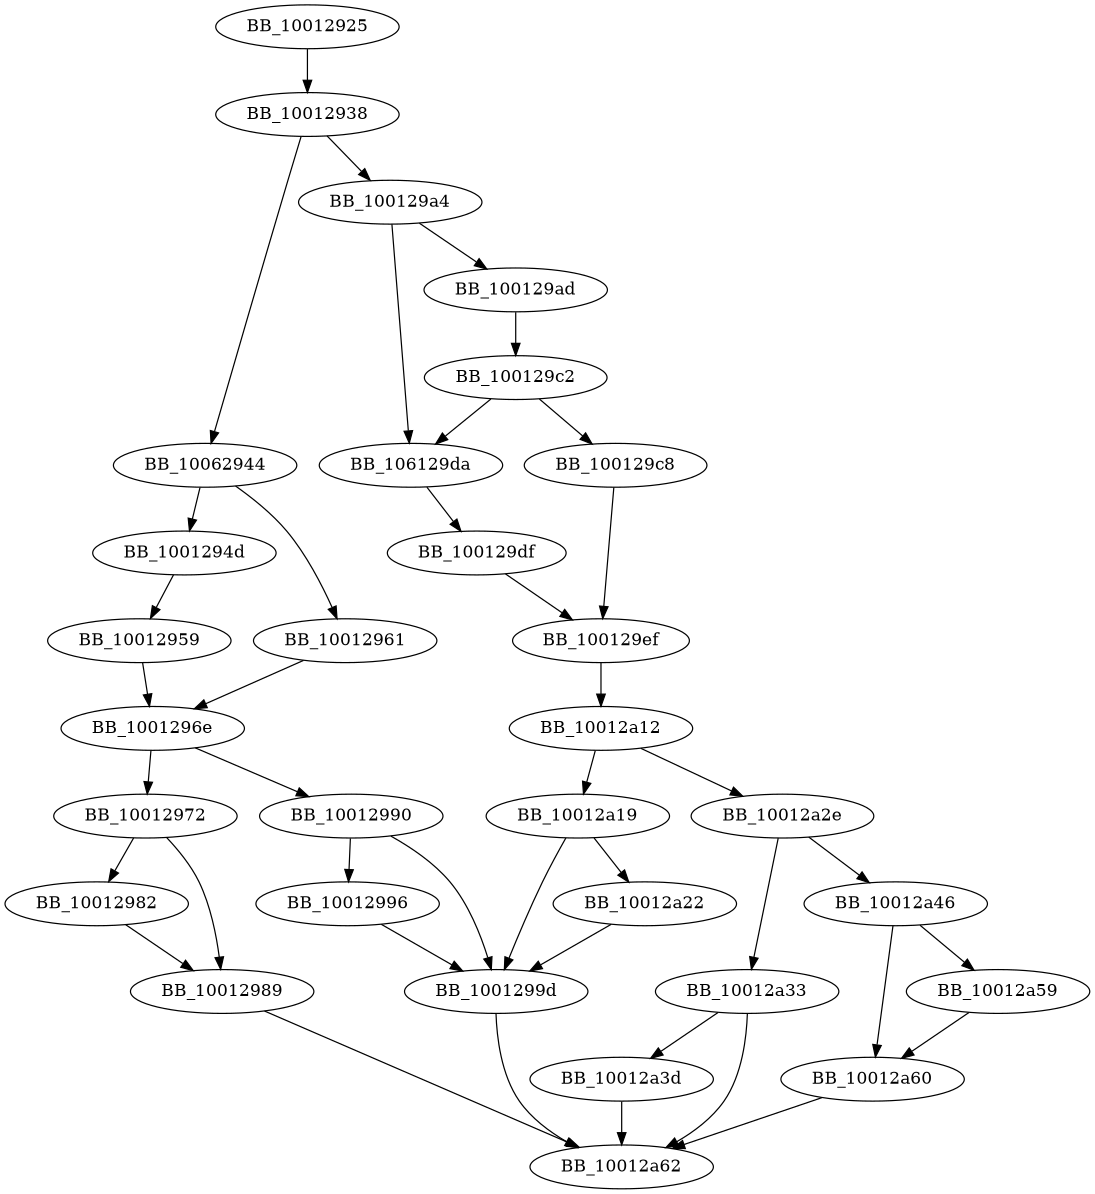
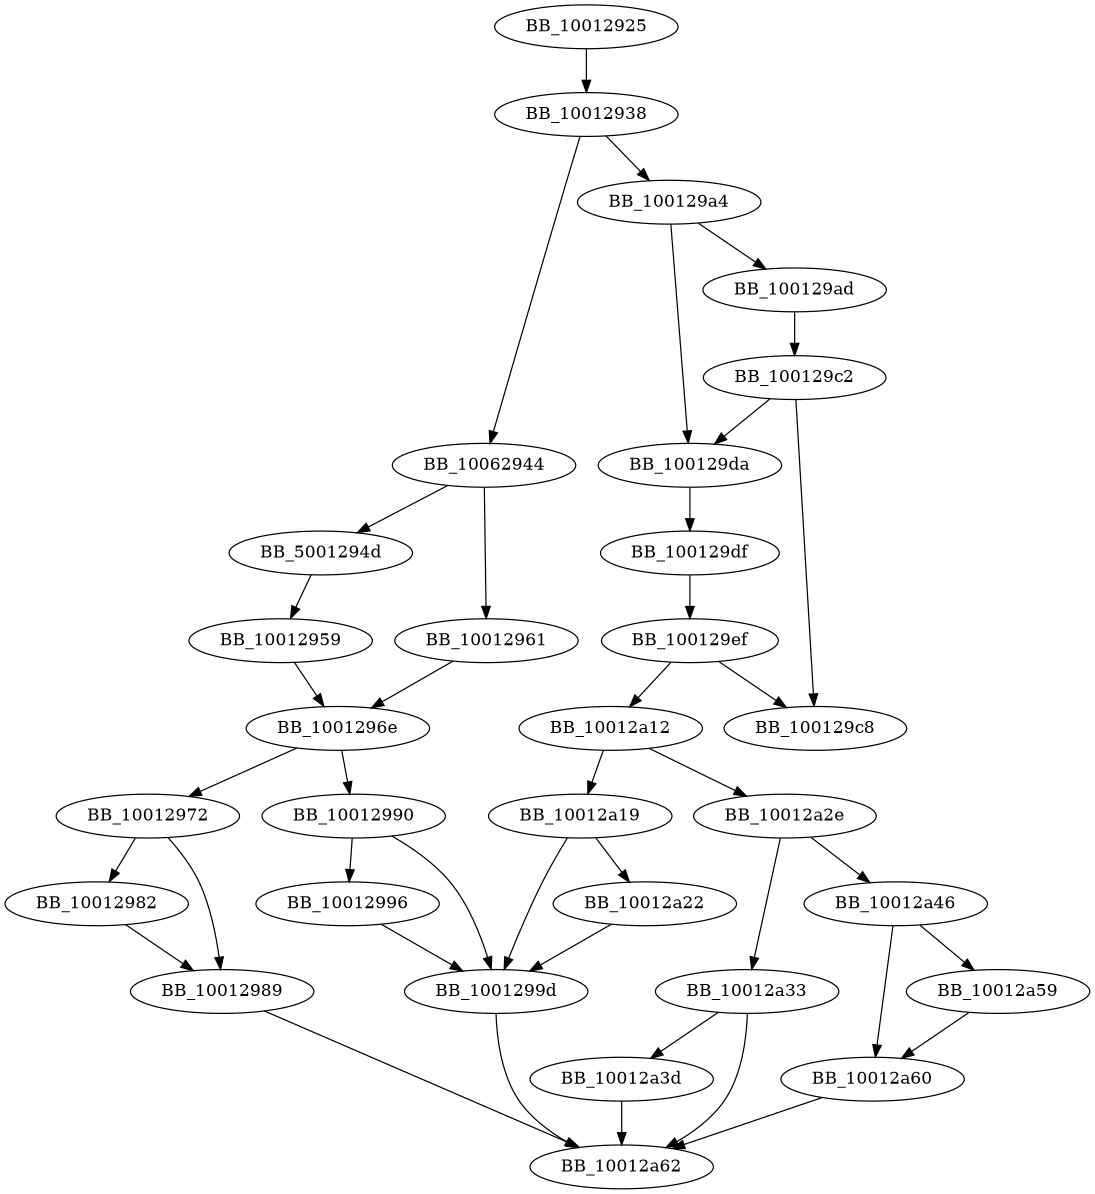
node "BB_106129da": label "BB_106129da" -> "BB_100129da"
edge "BB_100129c8" -> "BB_100129ef": reversed
node "BB_1001294d": label "BB_1001294d" -> "BB_5001294d"
